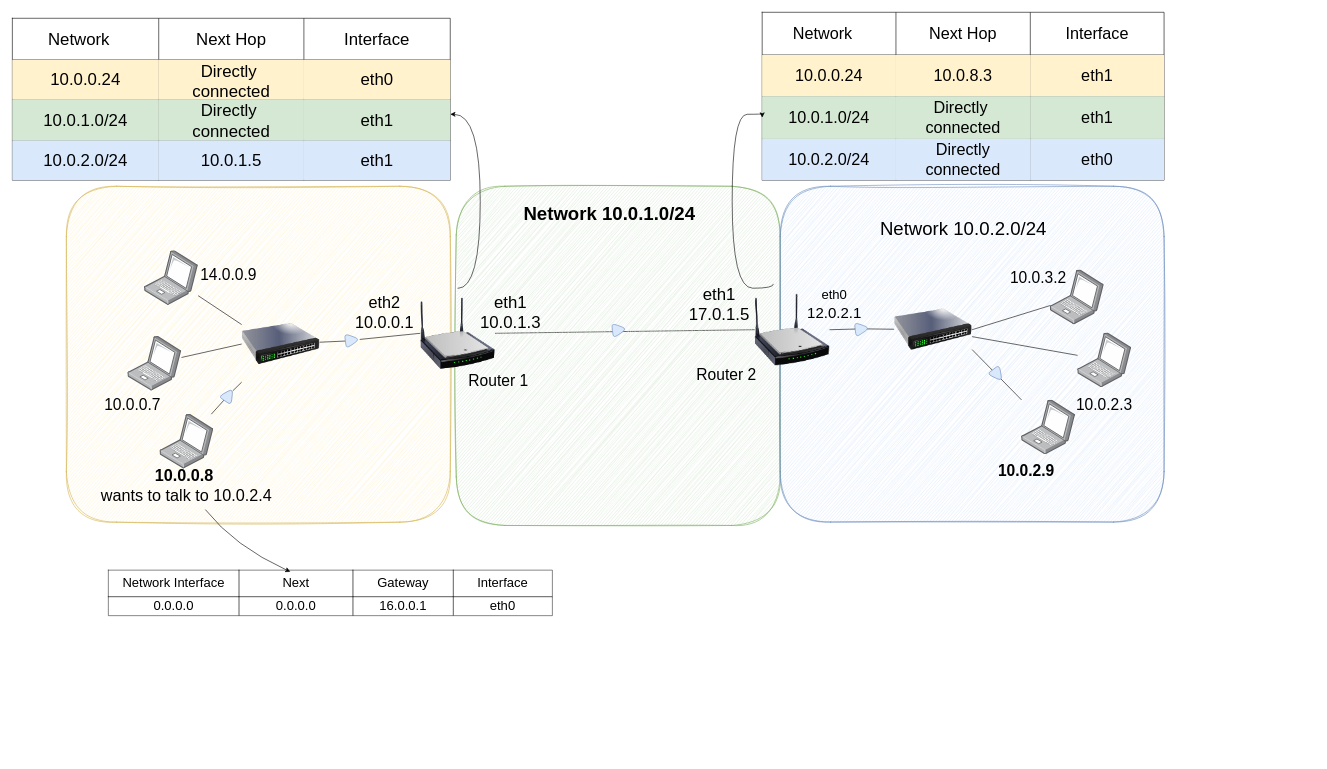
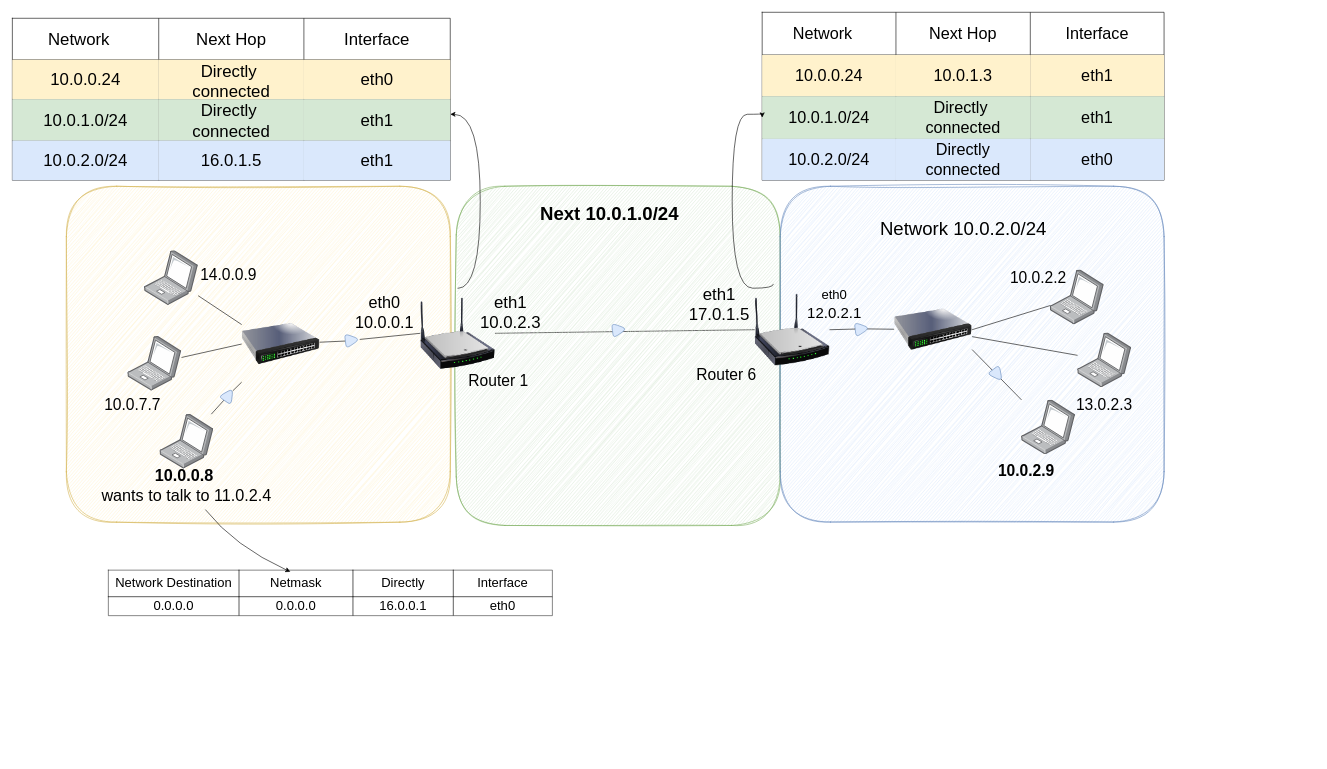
node "10.0.8.3": label "10.0.8.3" -> "10.0.1.3"
node "10.0.1.5": label "10.0.1.5" -> "16.0.1.5"
node "Network 10.0.1.0/24": label "Network 10.0.1.0/24" -> "Next 10.0.1.0/24"
node "10.0.3.2": label "10.0.3.2" -> "10.0.2.2"
node "eth2 10.0.0.1": label "eth2 10.0.0.1" -> "eth0 10.0.0.1"
node "eth1 10.0.1.3": label "eth1 10.0.1.3" -> "eth1 10.0.2.3"
node "Router 2": label "Router 2" -> "Router 6"
node "10.0.0.7": label "10.0.0.7" -> "10.0.7.7"
node "10.0.2.3": label "10.0.2.3" -> "13.0.2.3"
node "10.0.0.8 wants to talk to 10.0.2.4": label "10.0.0.8 wants to talk to 10.0.2.4" -> "10.0.0.8 wants to talk to 11.0.2.4"
node "Network Interface": label "Network Interface" -> "Network Destination"
node "Next": label "Next" -> "Netmask"
node "Gateway": label "Gateway" -> "Directly"
